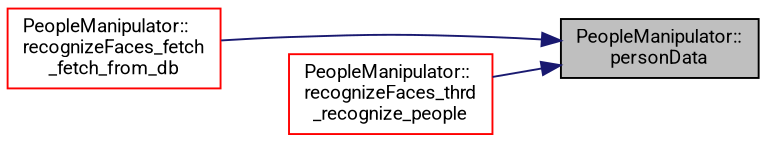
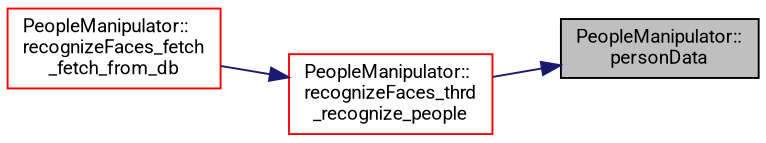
edge "PeopleManipulator:: recognizeFaces_fetch _fetch_from_db" -> "PeopleManipulator:: personData": now "PeopleManipulator:: recognizeFaces_fetch _fetch_from_db" -> "PeopleManipulator:: recognizeFaces_thrd _recognize_people"
